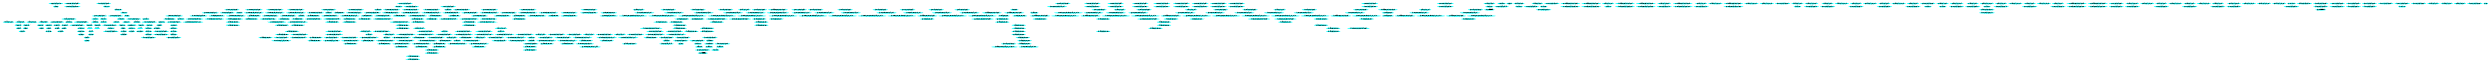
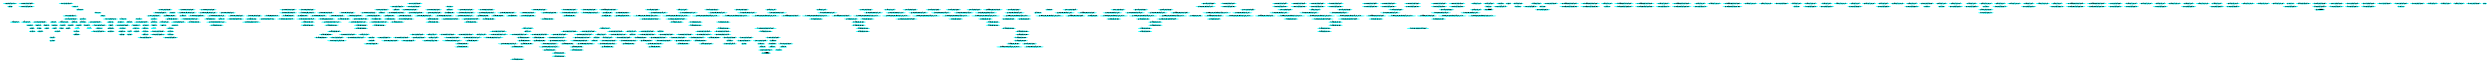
node "106. lea r13, ptr [r12+0x2]": added
node "80. setnb cl": removed
